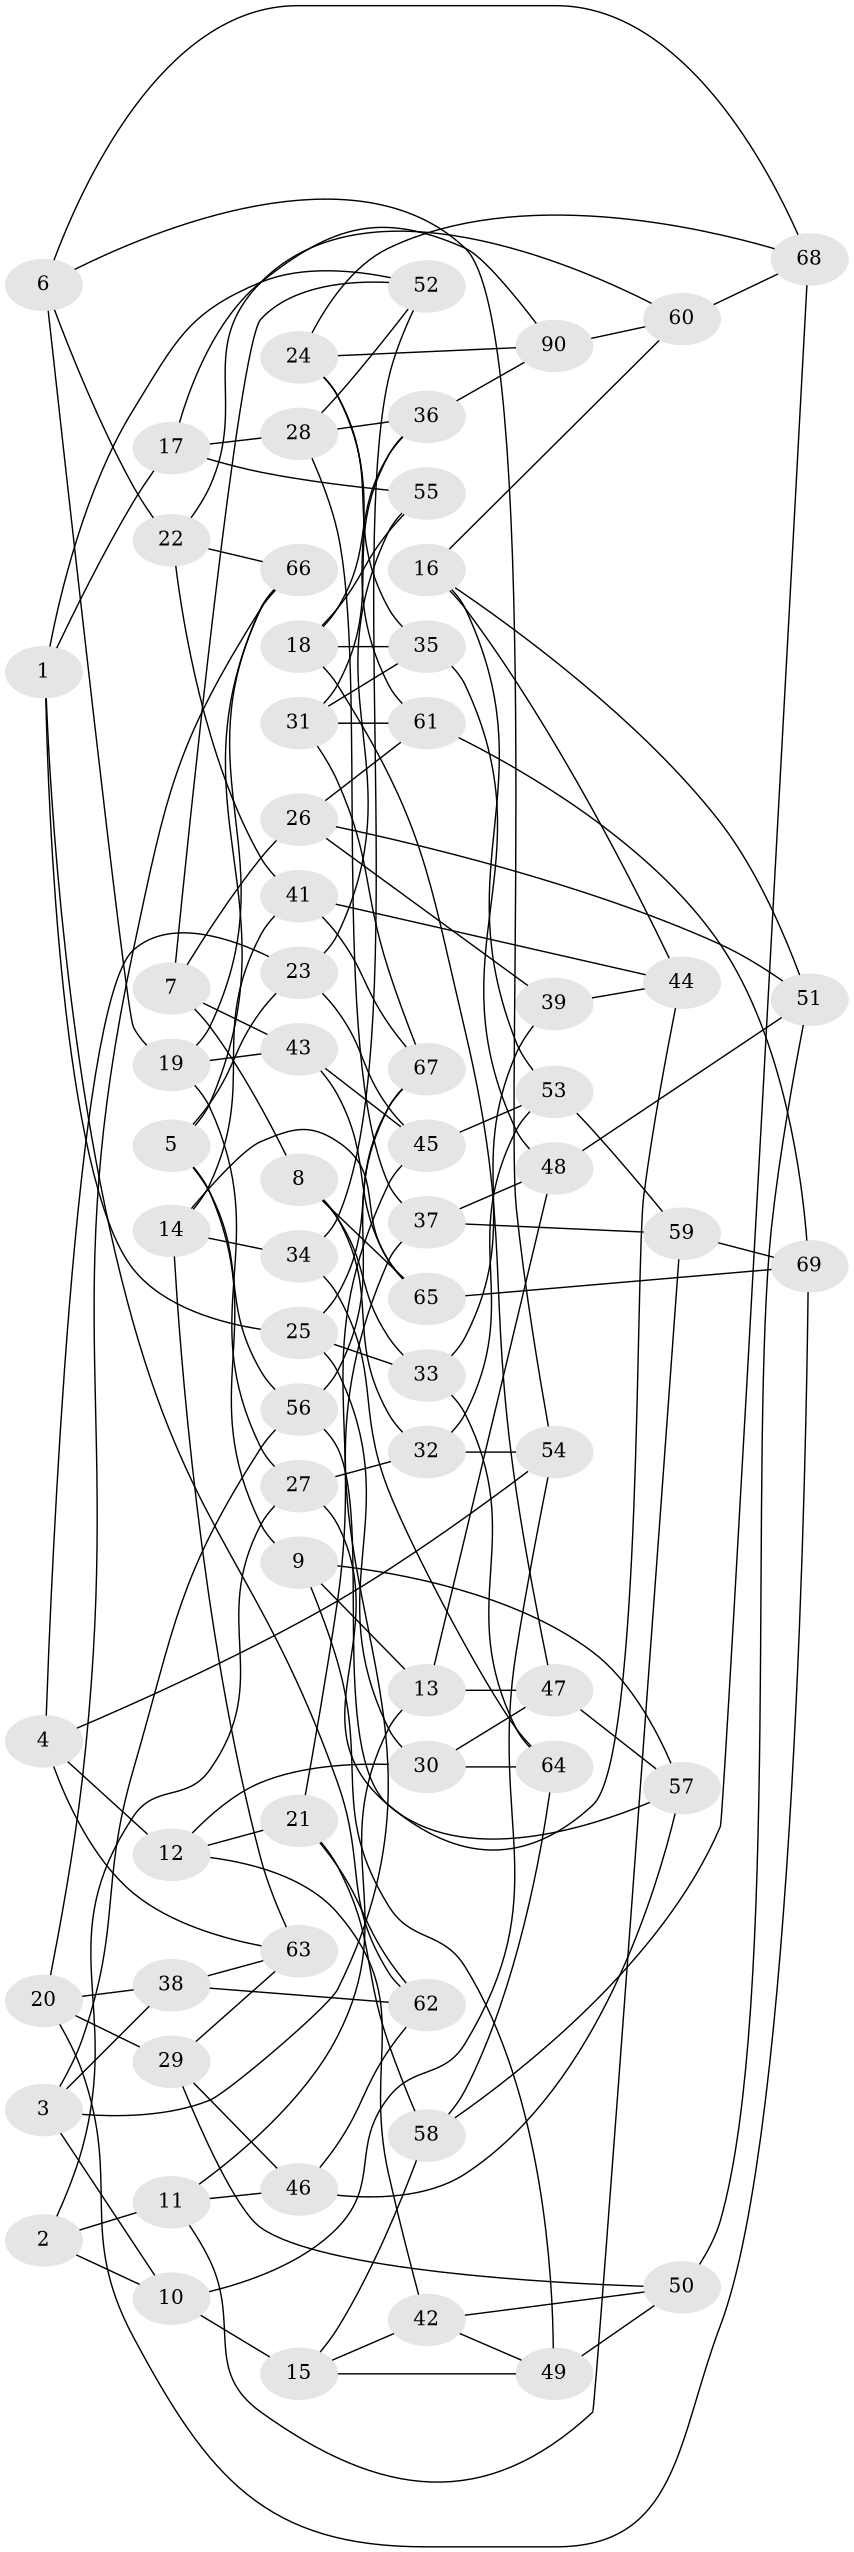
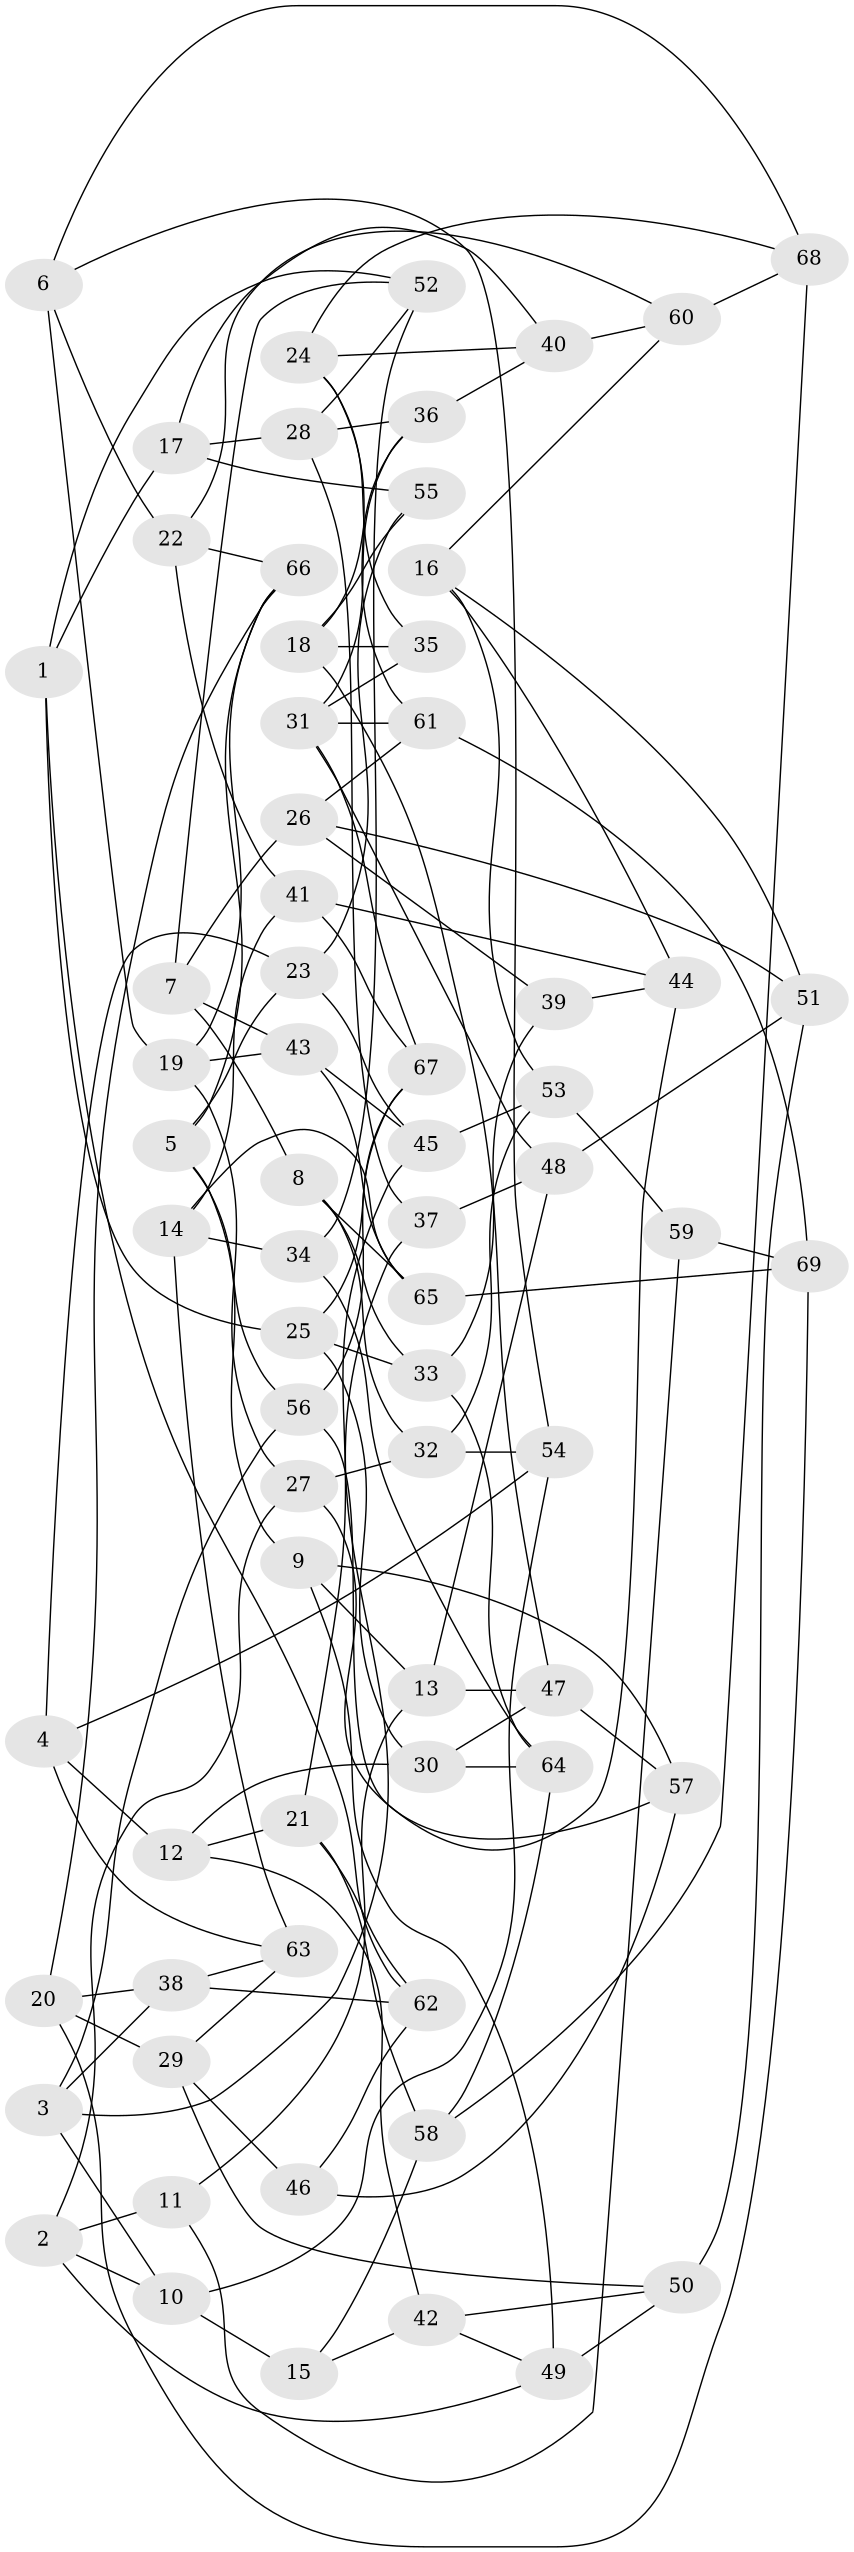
node "90": label "90" -> "40"
edge "35" -- "48": now "31" -- "48"
edge "37" -- "59": removed
edge "46" -- "11": removed
edge "15" -- "49": now "2" -- "49"
